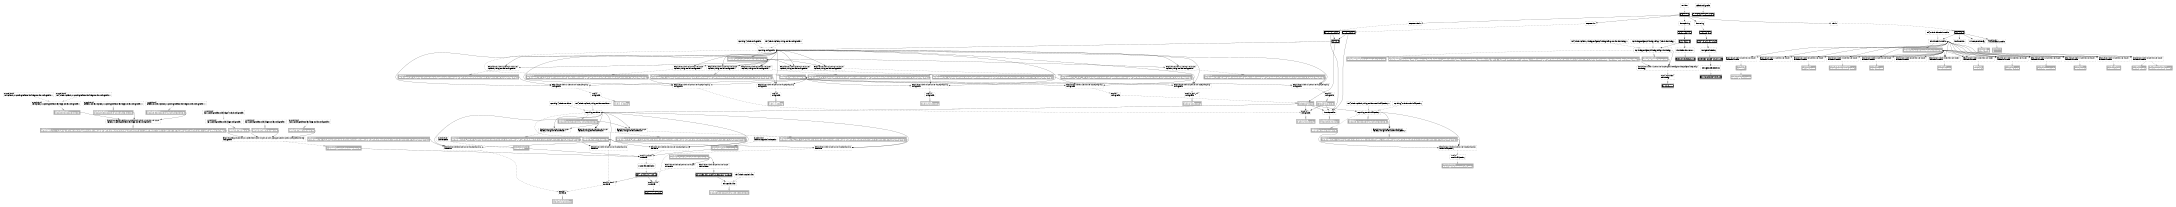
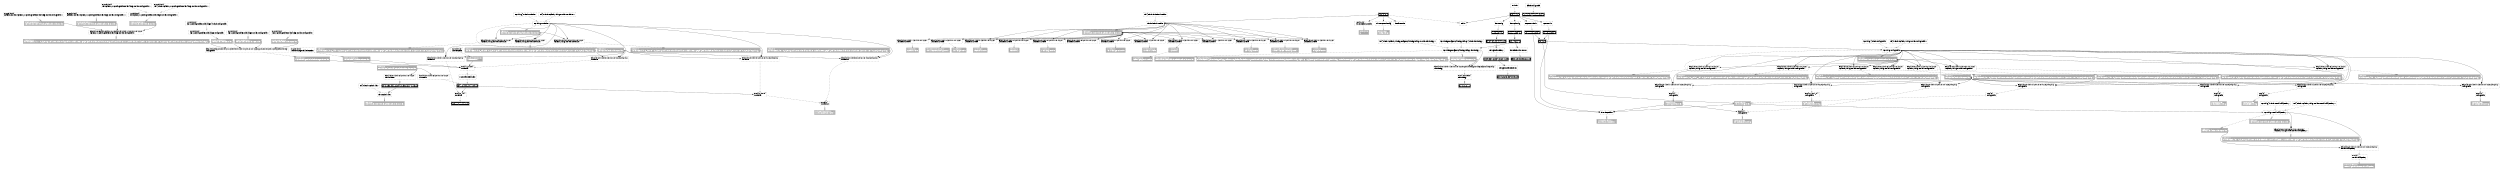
edge "Mobsim" -> "QSimProvider": reversed
edge "Set<AbstractQSimModule>" -> "@Element(setName=,uniqueId=143, type=MULTIBINDER, keyType=)": removed
edge "Set<AbstractQSimModule>" -> "@Element(setName=,uniqueId=141, type=MULTIBINDER, keyType=)": removed
edge "TripRouterModule.java:66" -> "Map<String, TravelTime>": removed
